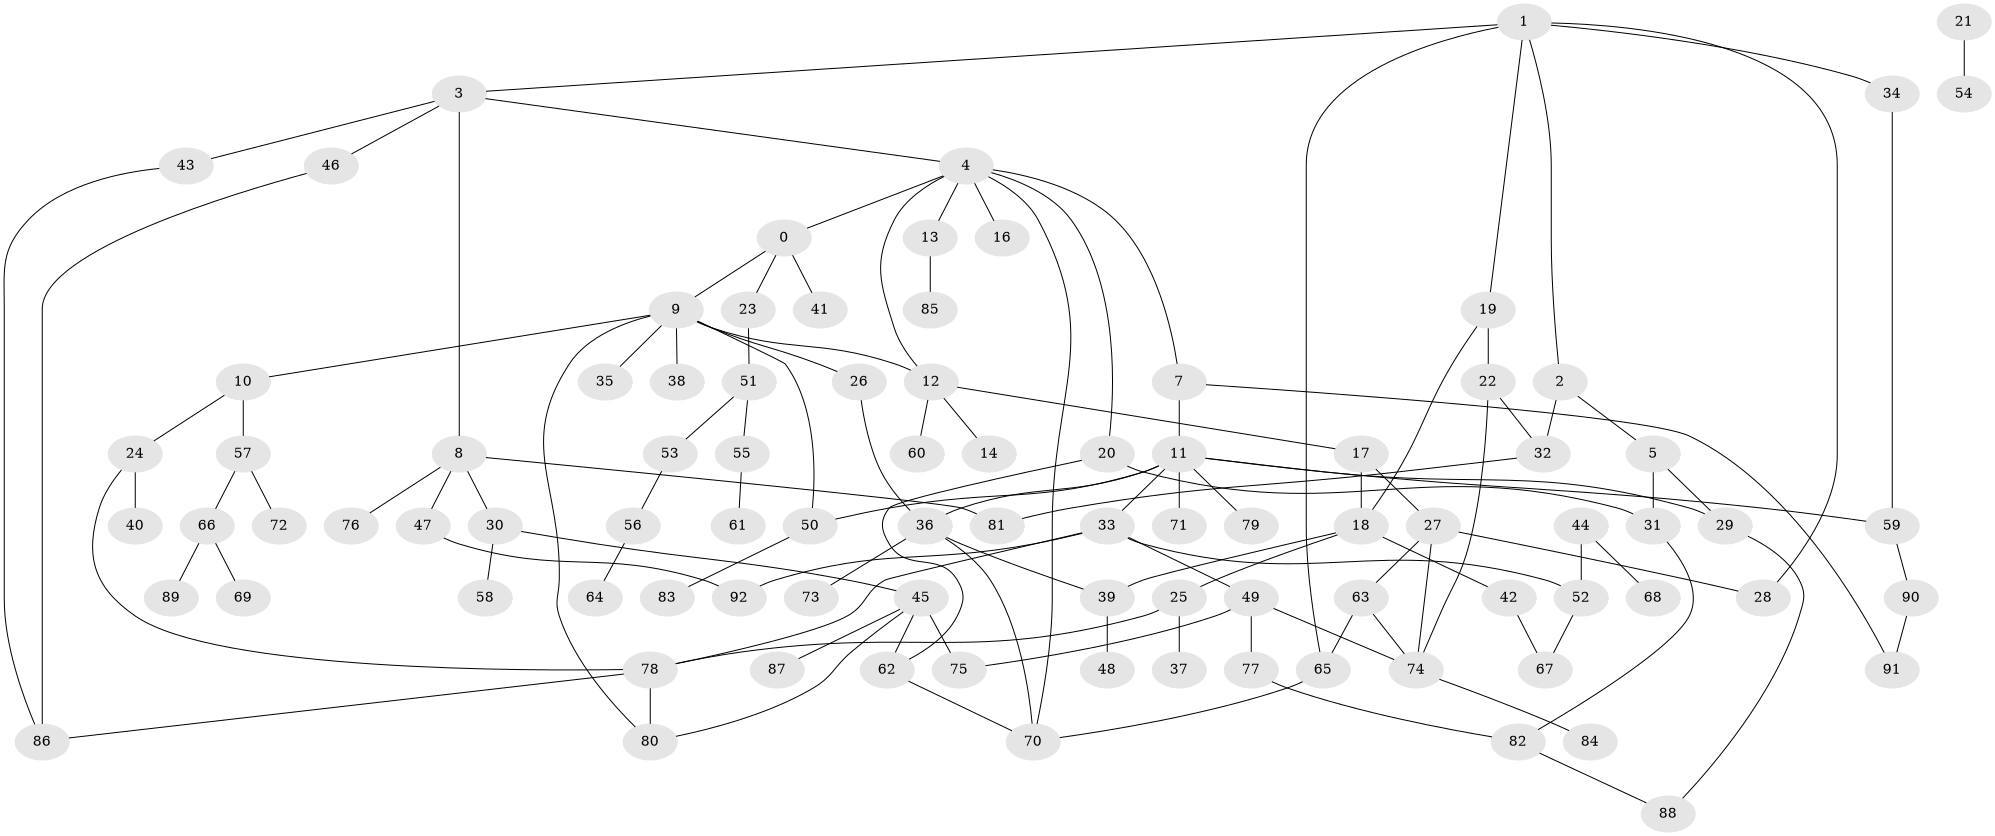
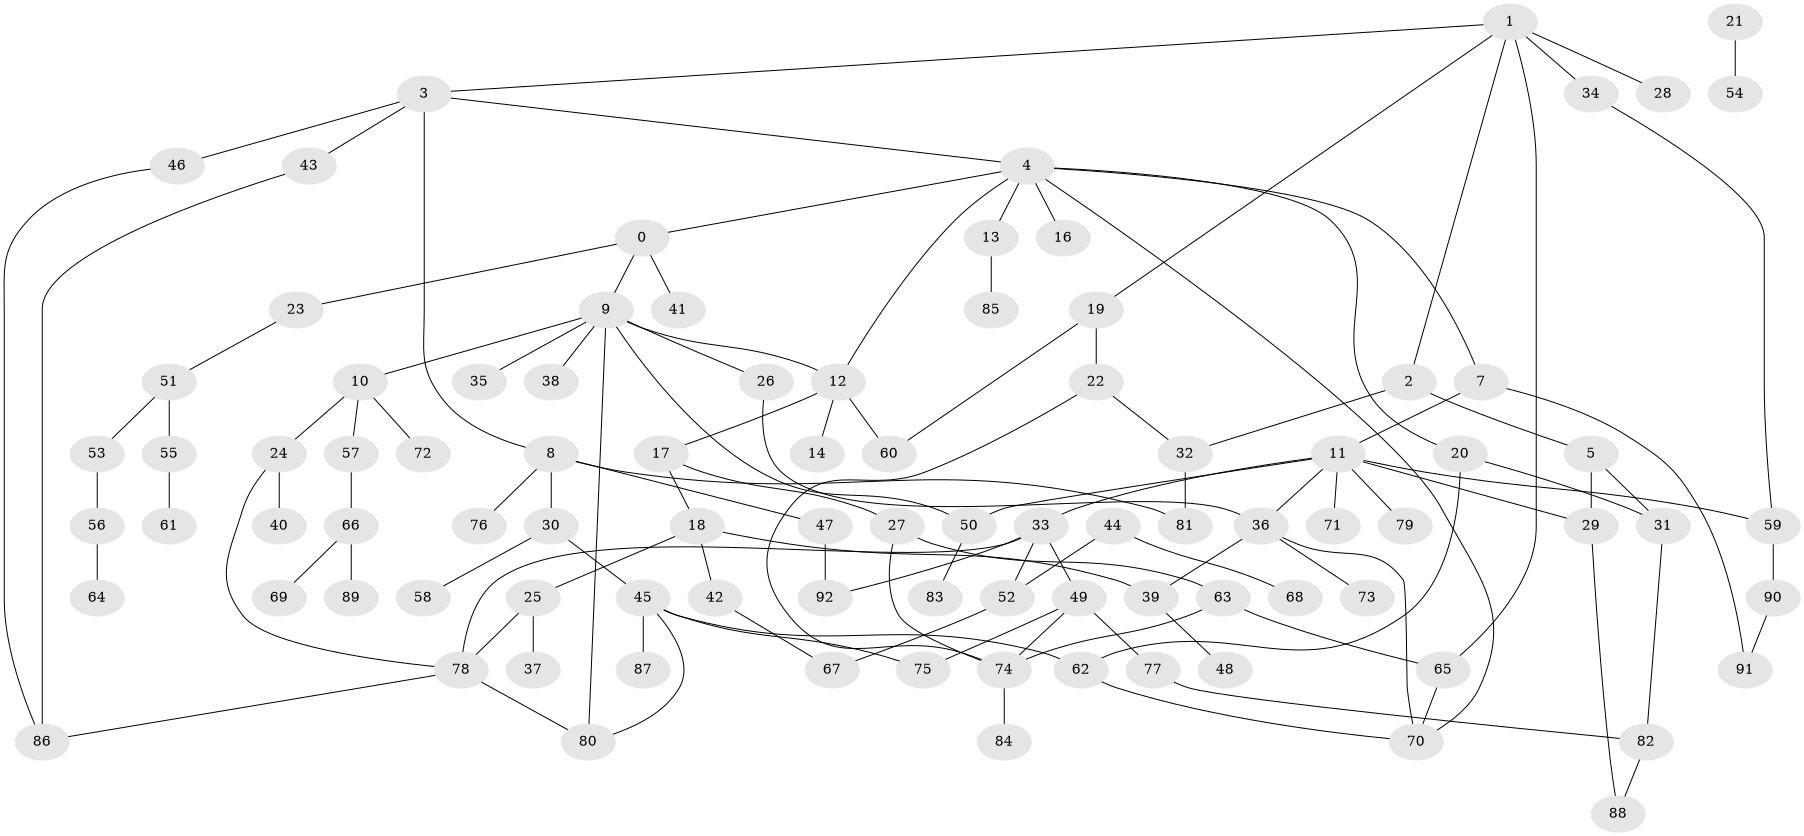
edge "19" -- "18": now "19" -- "60"
edge "57" -- "72": now "10" -- "72"
edge "27" -- "28": removed
